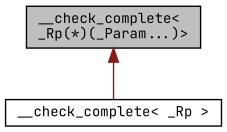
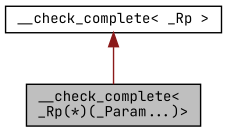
edge "__check_complete< _Rp >" -> "__check_complete< _Rp(*)(_Param...)>": reversed
